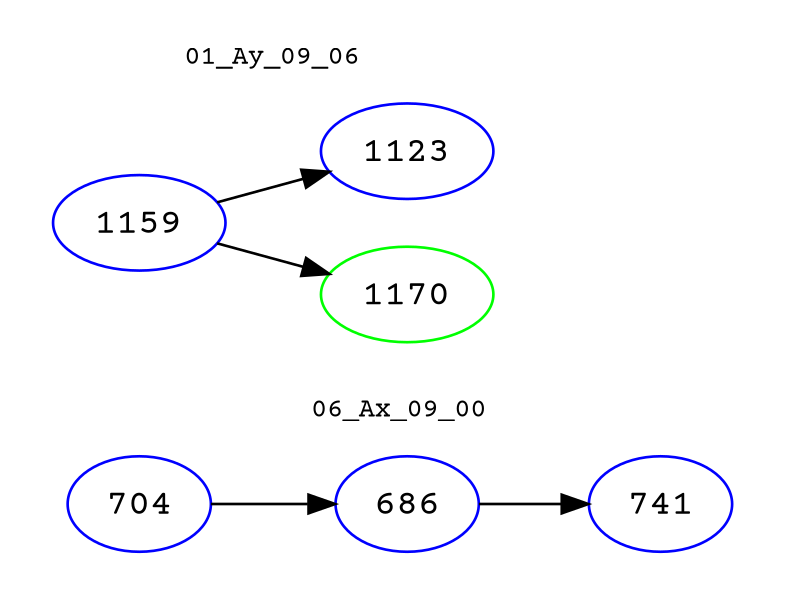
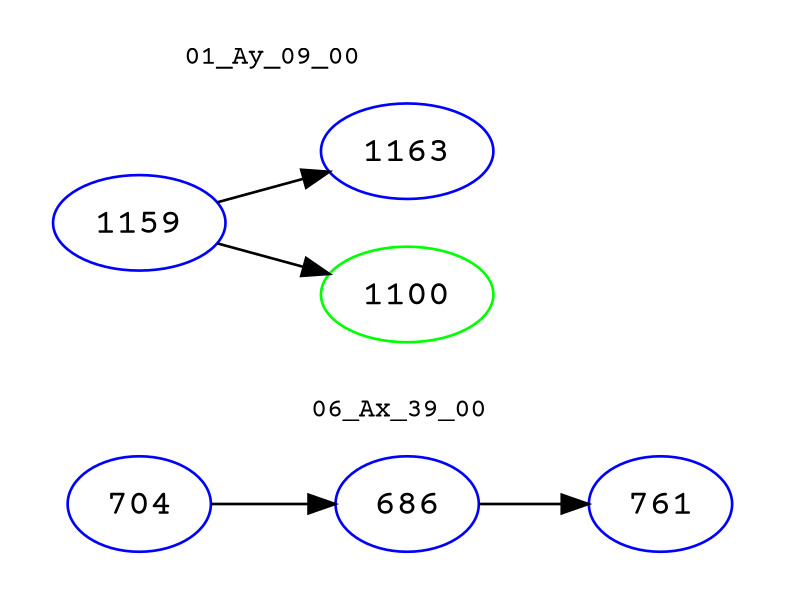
cluster "01_Ay_09_06": label "01_Ay_09_06" -> "01_Ay_09_00"
node "1123": label "1123" -> "1163"
node "1170": label "1170" -> "1100"
cluster "06_Ax_09_00": label "06_Ax_09_00" -> "06_Ax_39_00"
node "741": label "741" -> "761"
